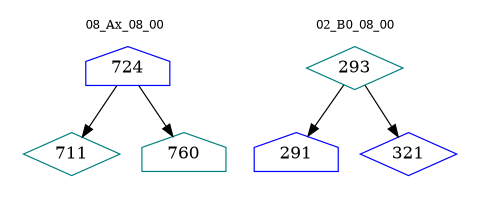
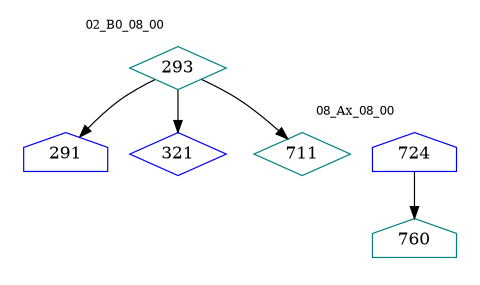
edge "724" -> "711": now "293" -> "711"
